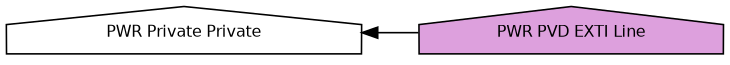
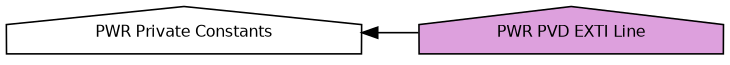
node "PWR Private Private": label "PWR Private Private" -> "PWR Private Constants"
